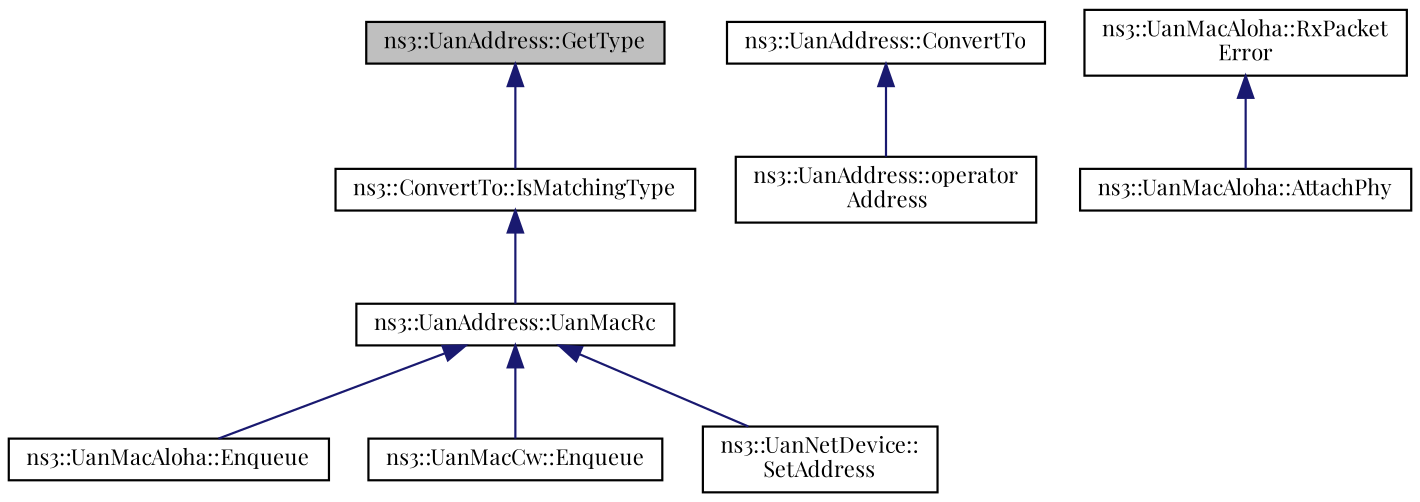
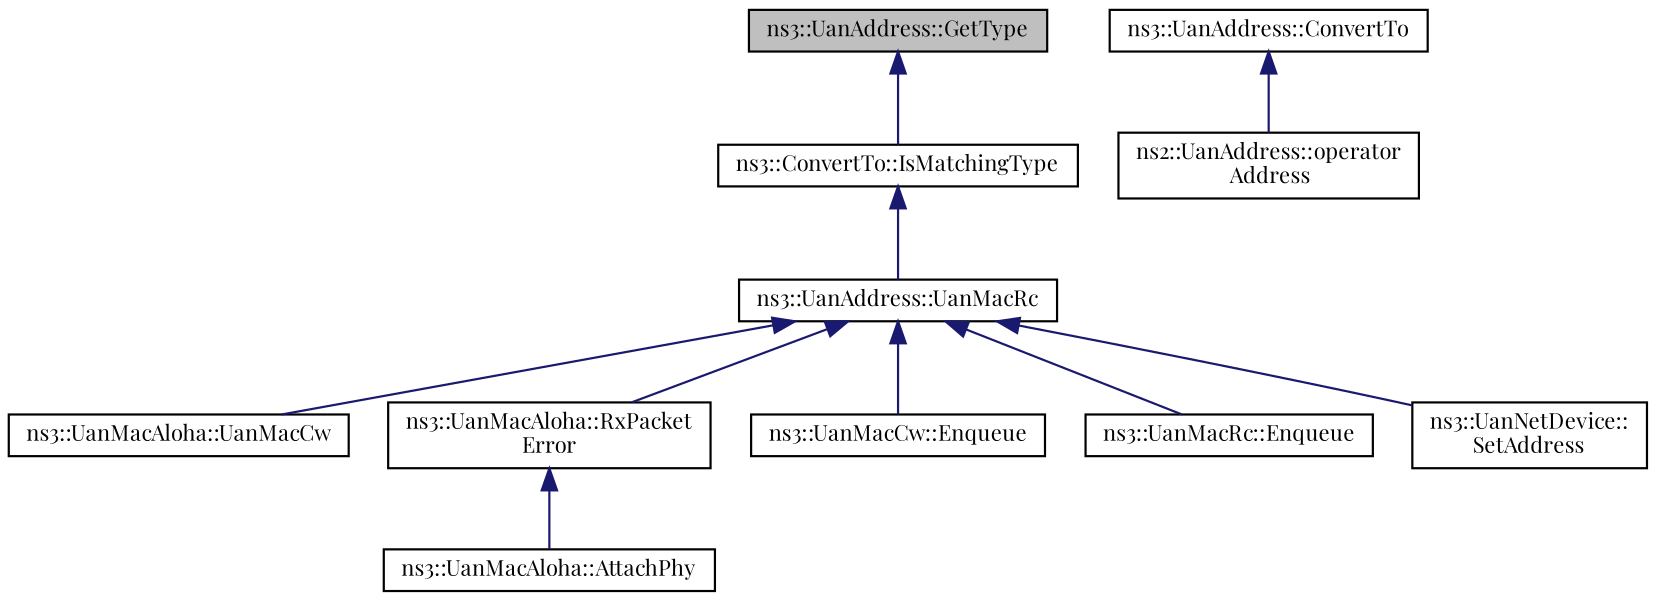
node "ns3::UanAddress::operator Address": label "ns3::UanAddress::operator Address" -> "ns2::UanAddress::operator Address"
edge "ns3::UanMacAloha::RxPacket Error" -> "ns3::UanAddress::UanMacRc": added
node "ns3::UanMacRc::Enqueue": added
node "ns3::UanMacAloha::Enqueue": label "ns3::UanMacAloha::Enqueue" -> "ns3::UanMacAloha::UanMacCw"
